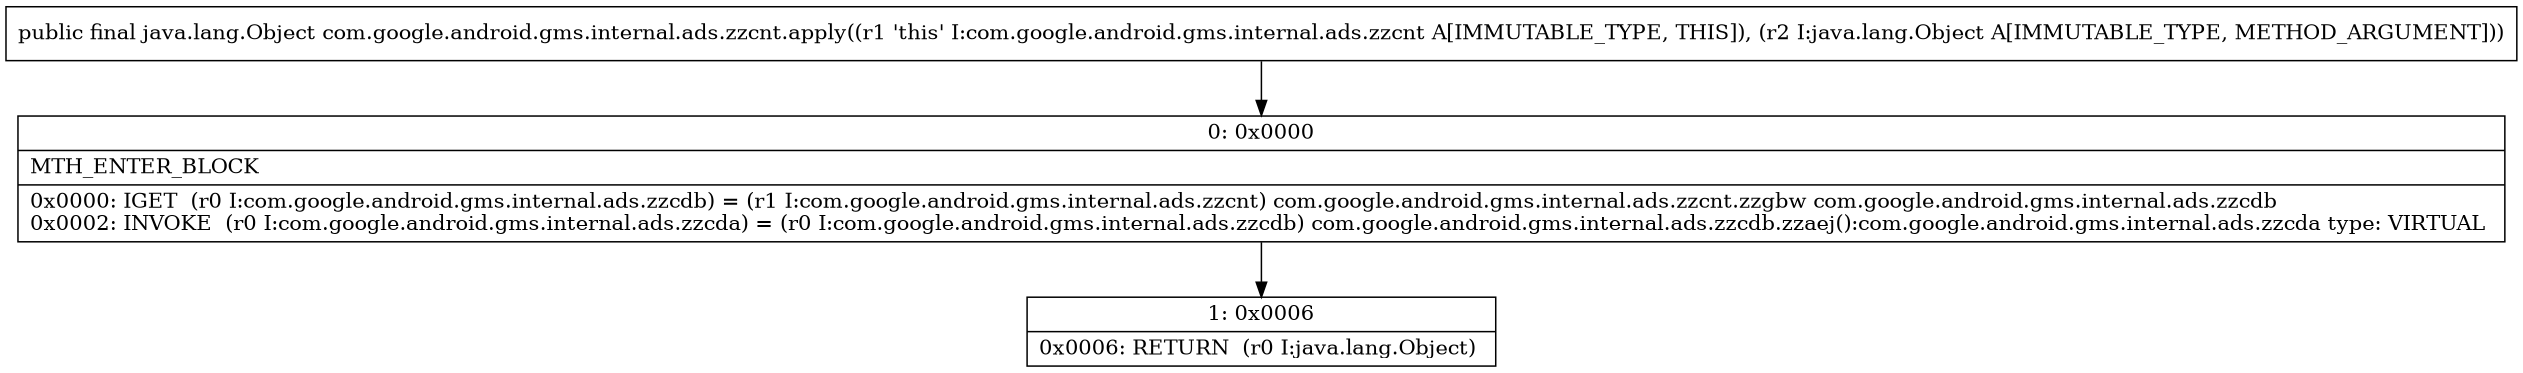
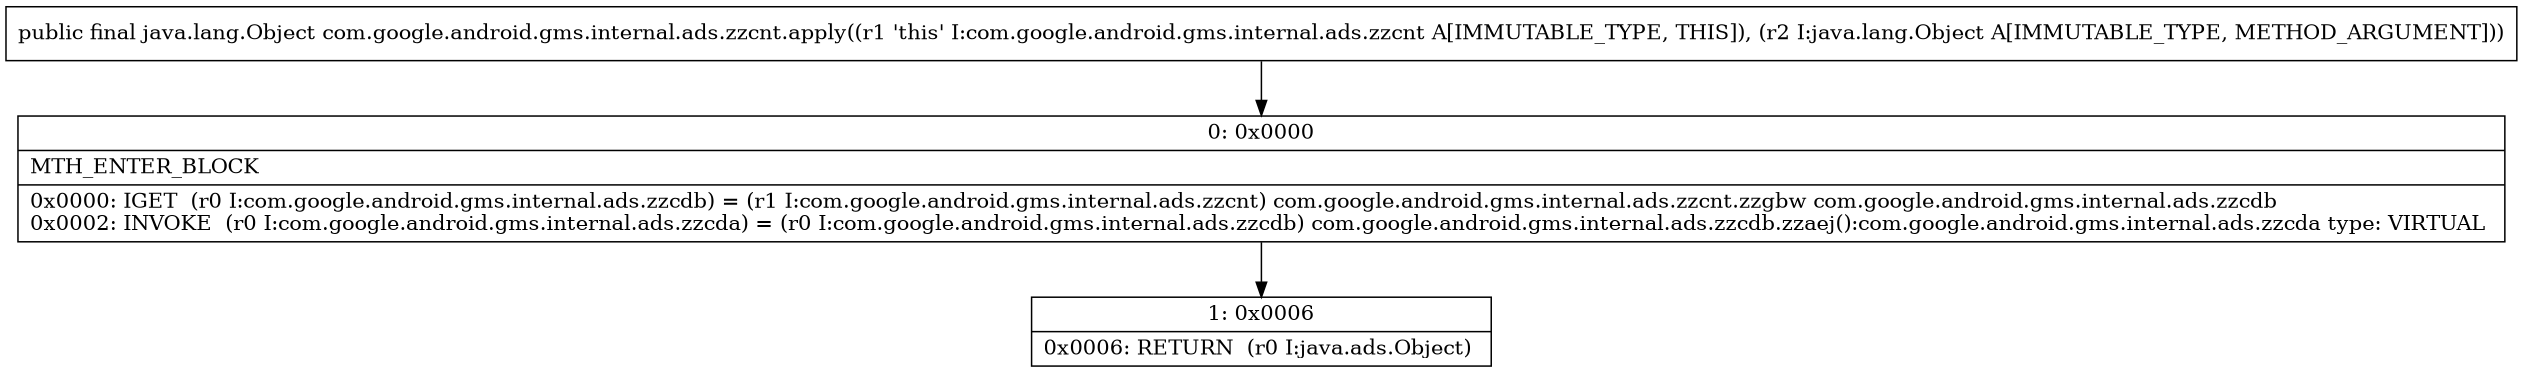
node "1: 0x0006": text "0x0006: RETURN  (r0 I:java.lang.Object)" -> "0x0006: RETURN  (r0 I:java.ads.Object)"
